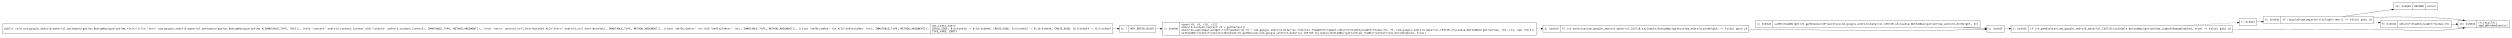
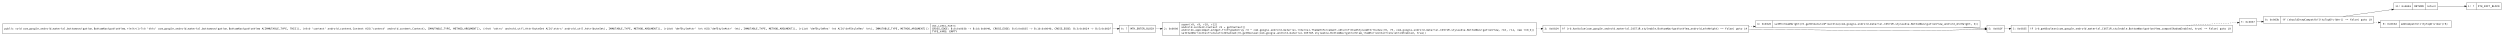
node "1: ?": added
node "9: 0x003d": text "obtainTintedStyledAttributes(r8)" -> "addCompatibilityTopDivider(r8)"
node "10: 0x0040": removed
edge "3: 0x0024" -> "4: 0x0026": added
